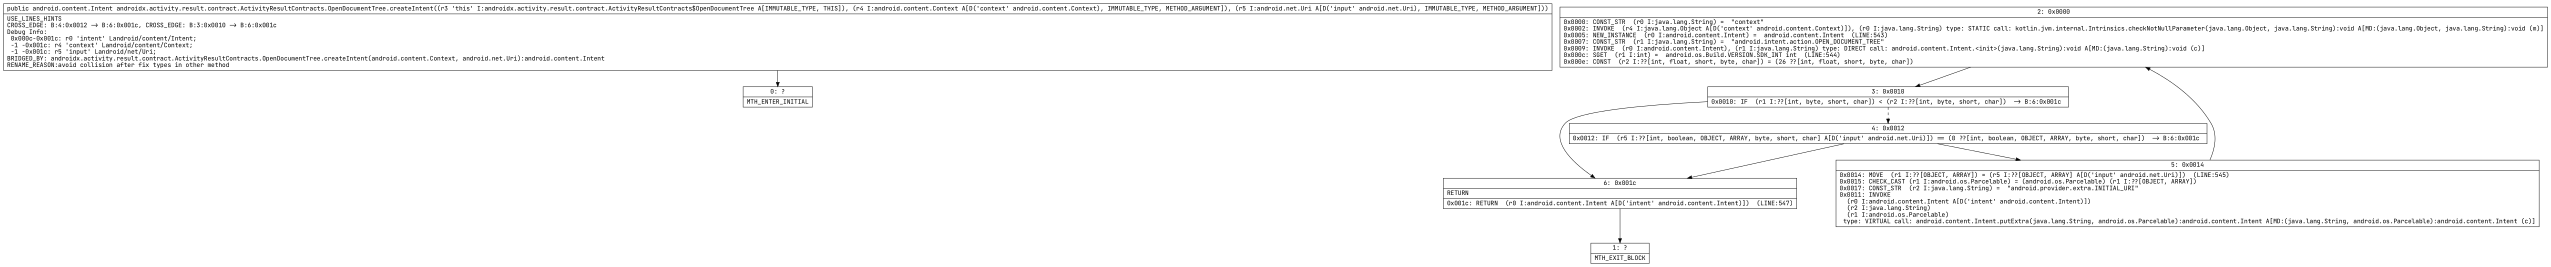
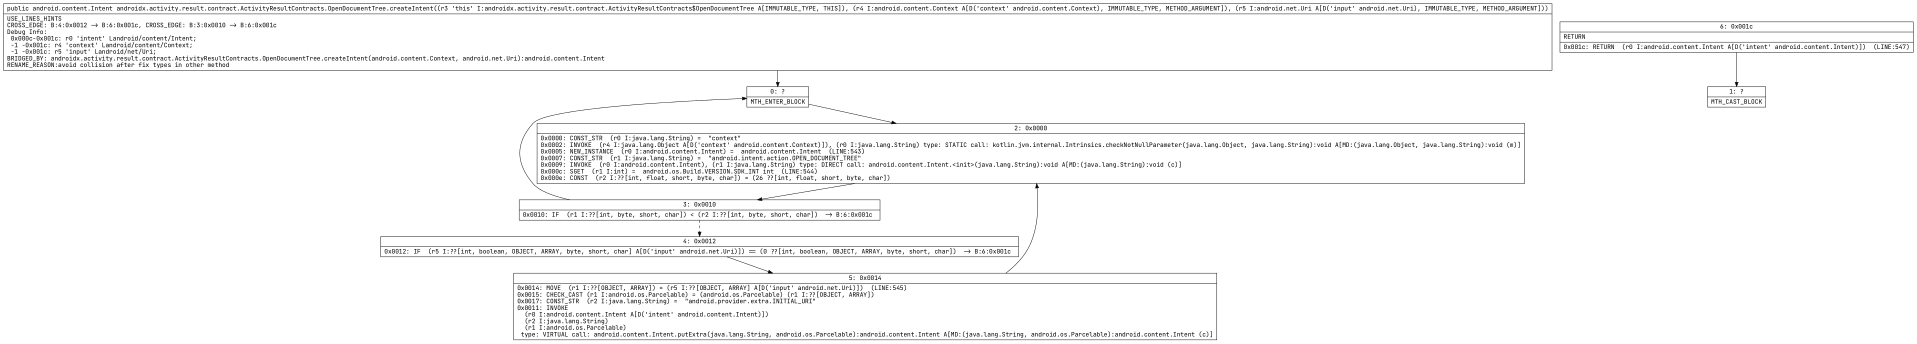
node "0: ?": text "MTH_ENTER_INITIAL" -> "MTH_ENTER_BLOCK"
edge "3: 0x0010" -> "6: 0x001c": now "3: 0x0010" -> "0: ?"
edge "0: ?" -> "2: 0x0000": added
edge "4: 0x0012" -> "6: 0x001c": removed
node "1: ?": text "MTH_EXIT_BLOCK" -> "MTH_CAST_BLOCK"
